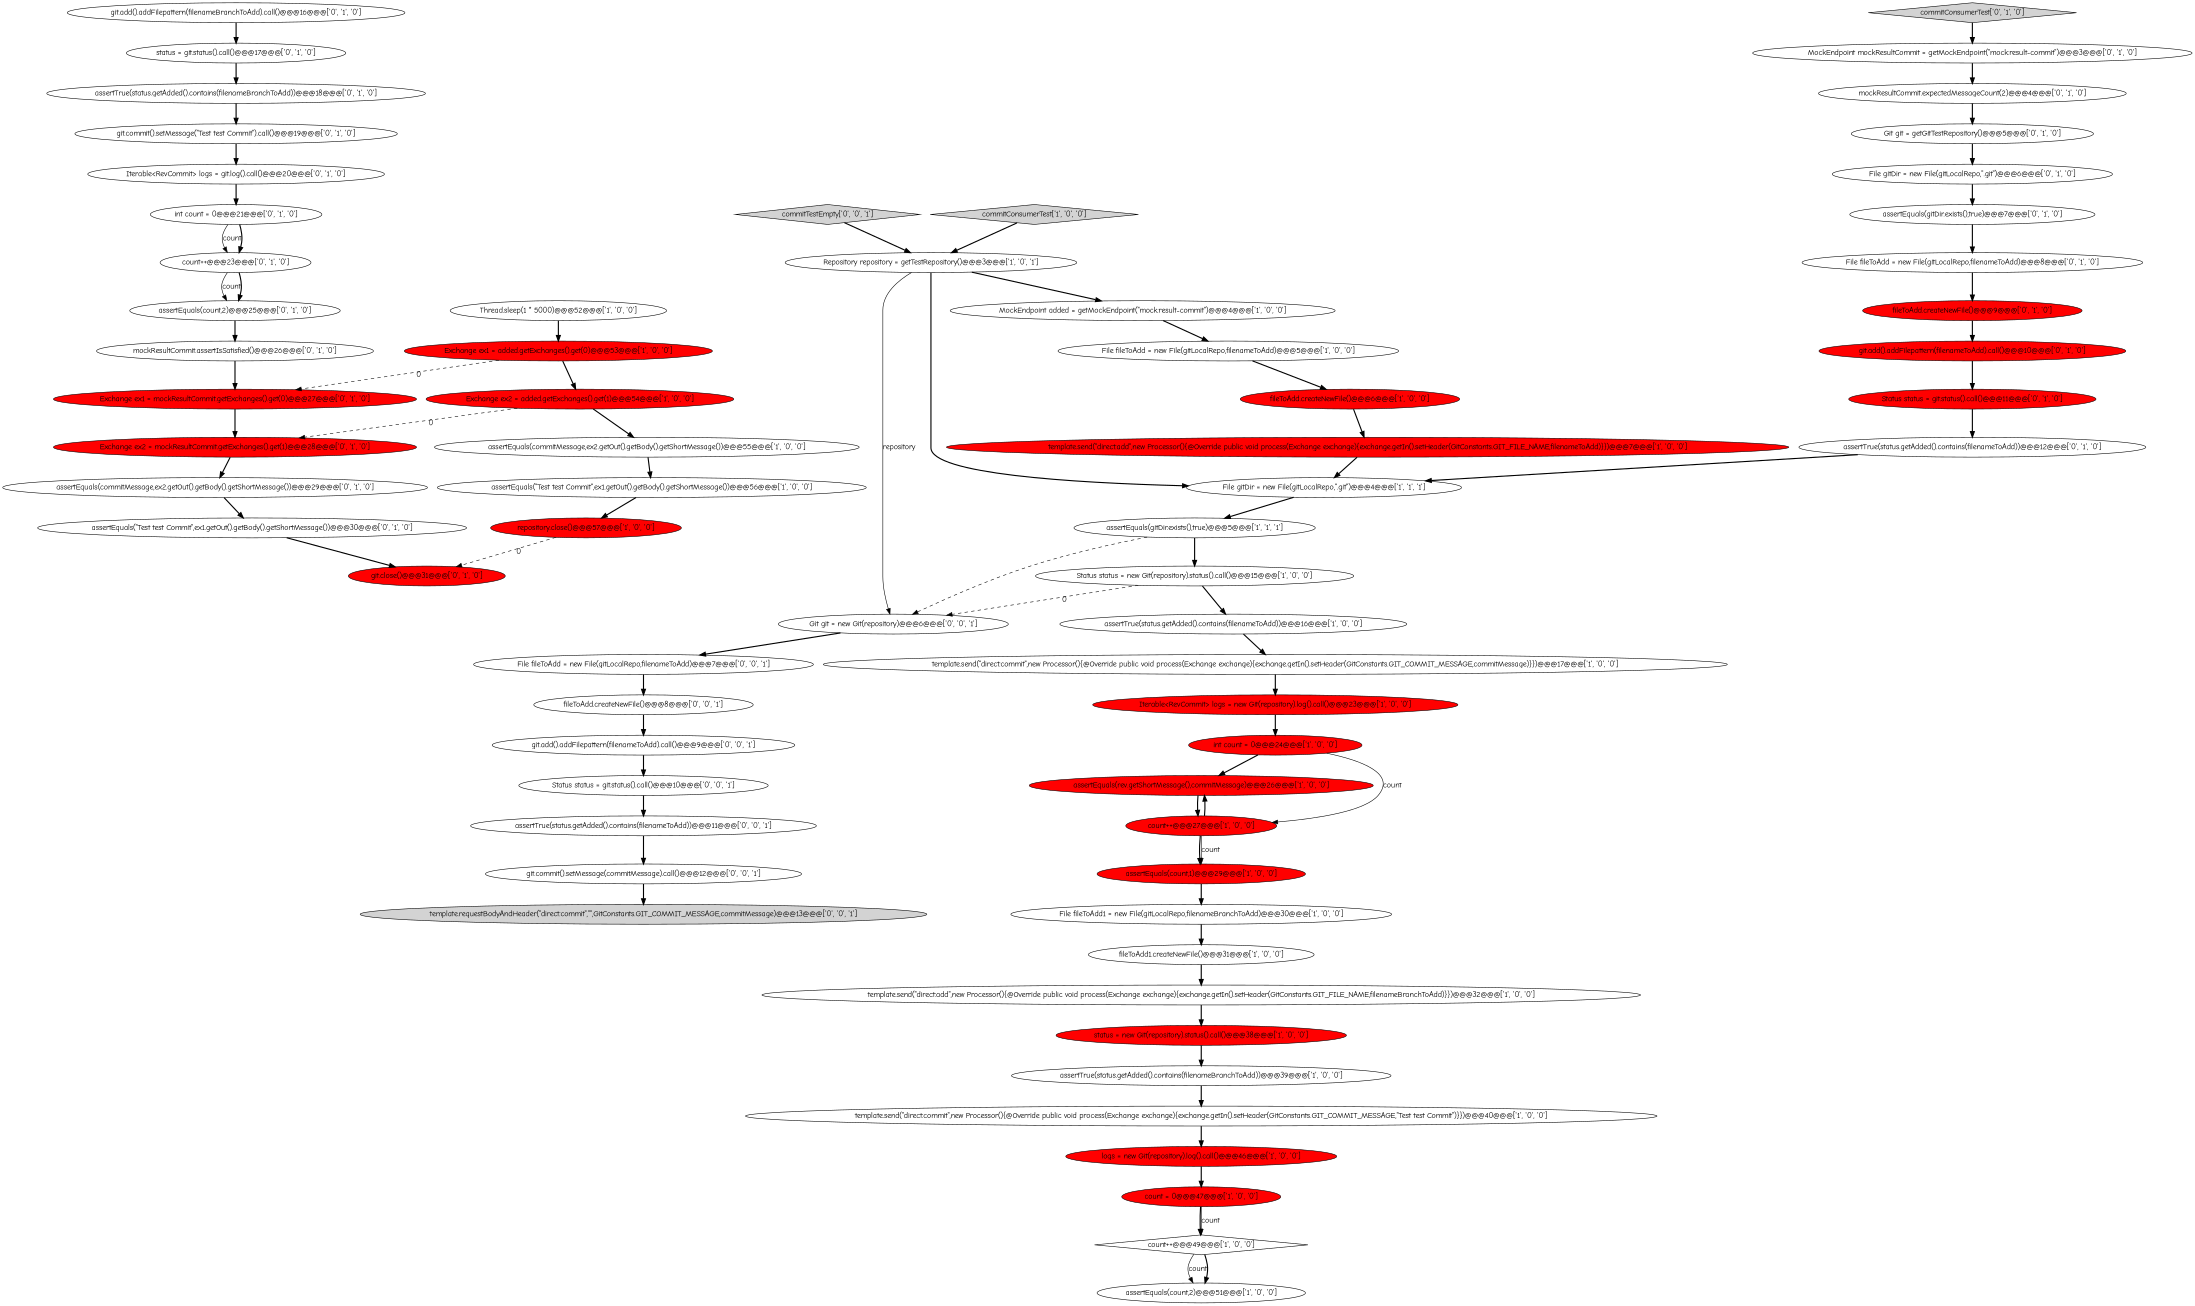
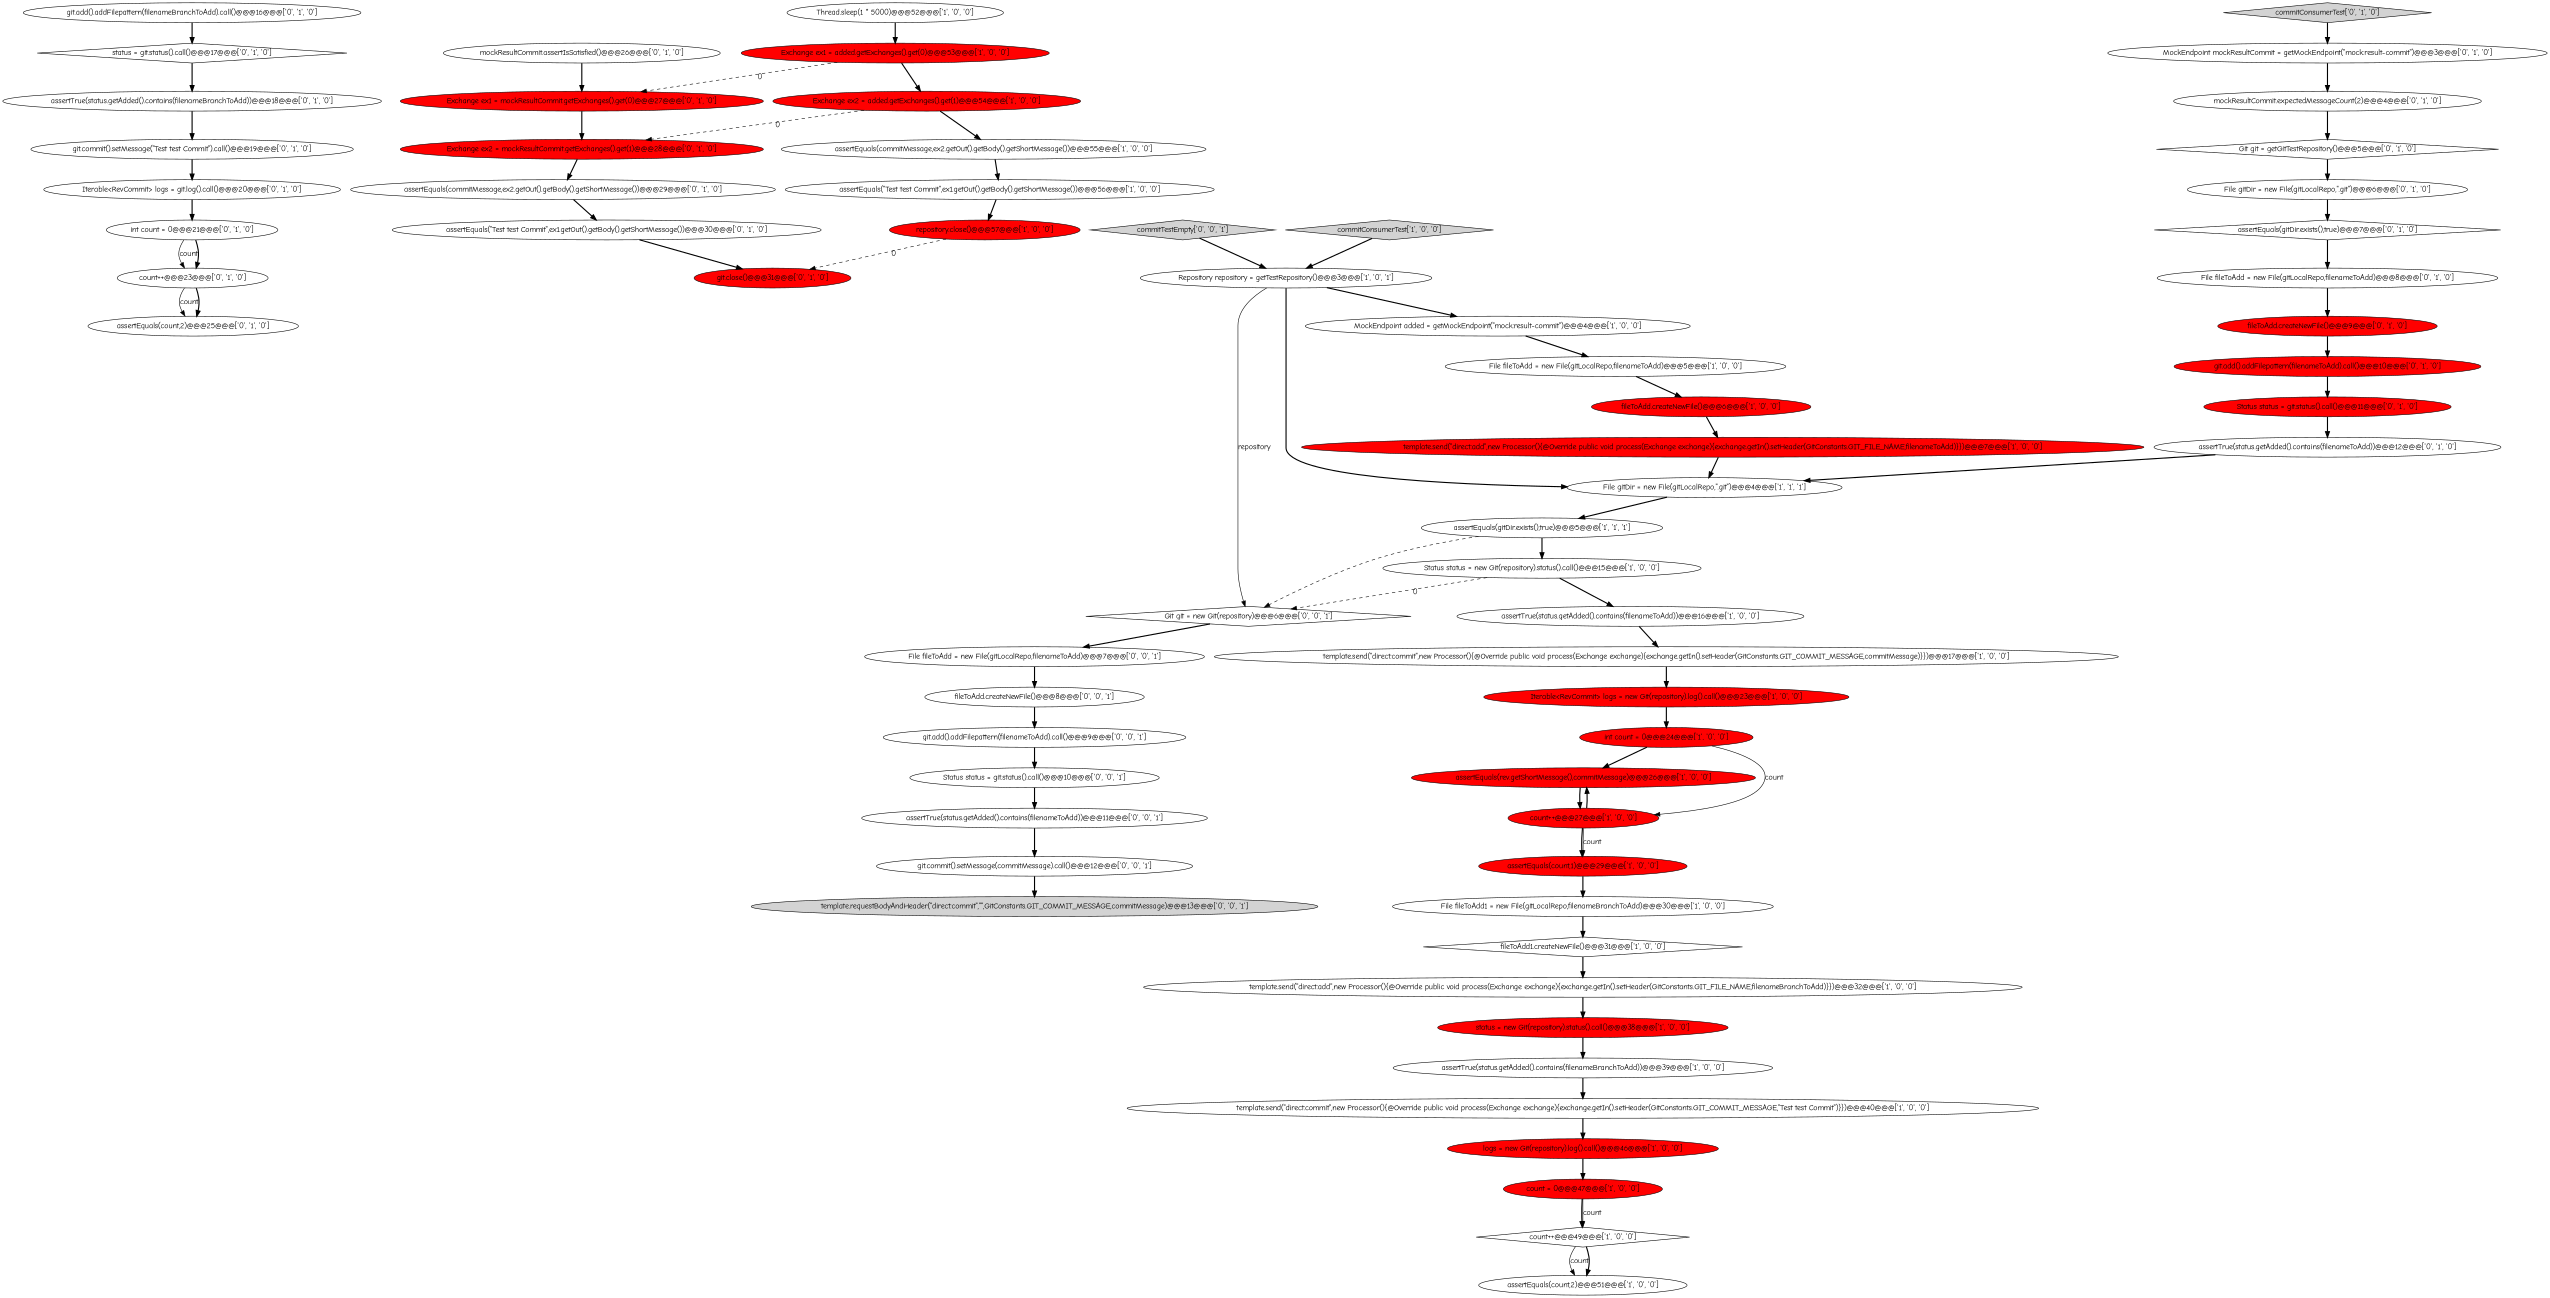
node "status = git.status().call()@@@17@@@['0', '1', '0']": shape ellipse -> diamond
node "Git git = getGitTestRepository()@@@5@@@['0', '1', '0']": shape ellipse -> diamond
node "assertEquals(gitDir.exists(),true)@@@7@@@['0', '1', '0']": shape ellipse -> diamond
edge "assertEquals(count,2)@@@25@@@['0', '1', '0']" -> "mockResultCommit.assertIsSatisfied()@@@26@@@['0', '1', '0']": removed
node "Git git = new Git(repository)@@@6@@@['0', '0', '1']": shape ellipse -> diamond
node "fileToAdd1.createNewFile()@@@31@@@['1', '0', '0']": shape ellipse -> diamond
